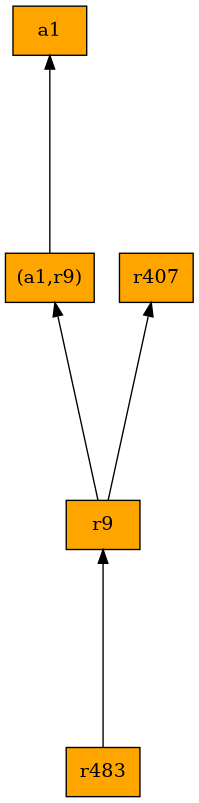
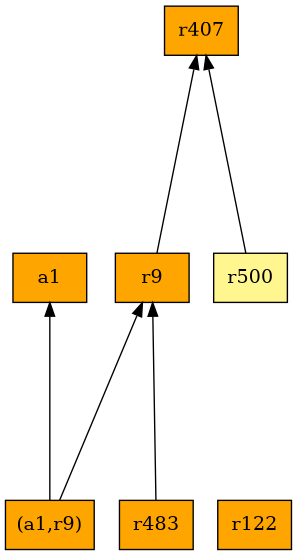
node "r500": added
edge "r9" -> "(a1,r9)": reversed
node "r122": added
